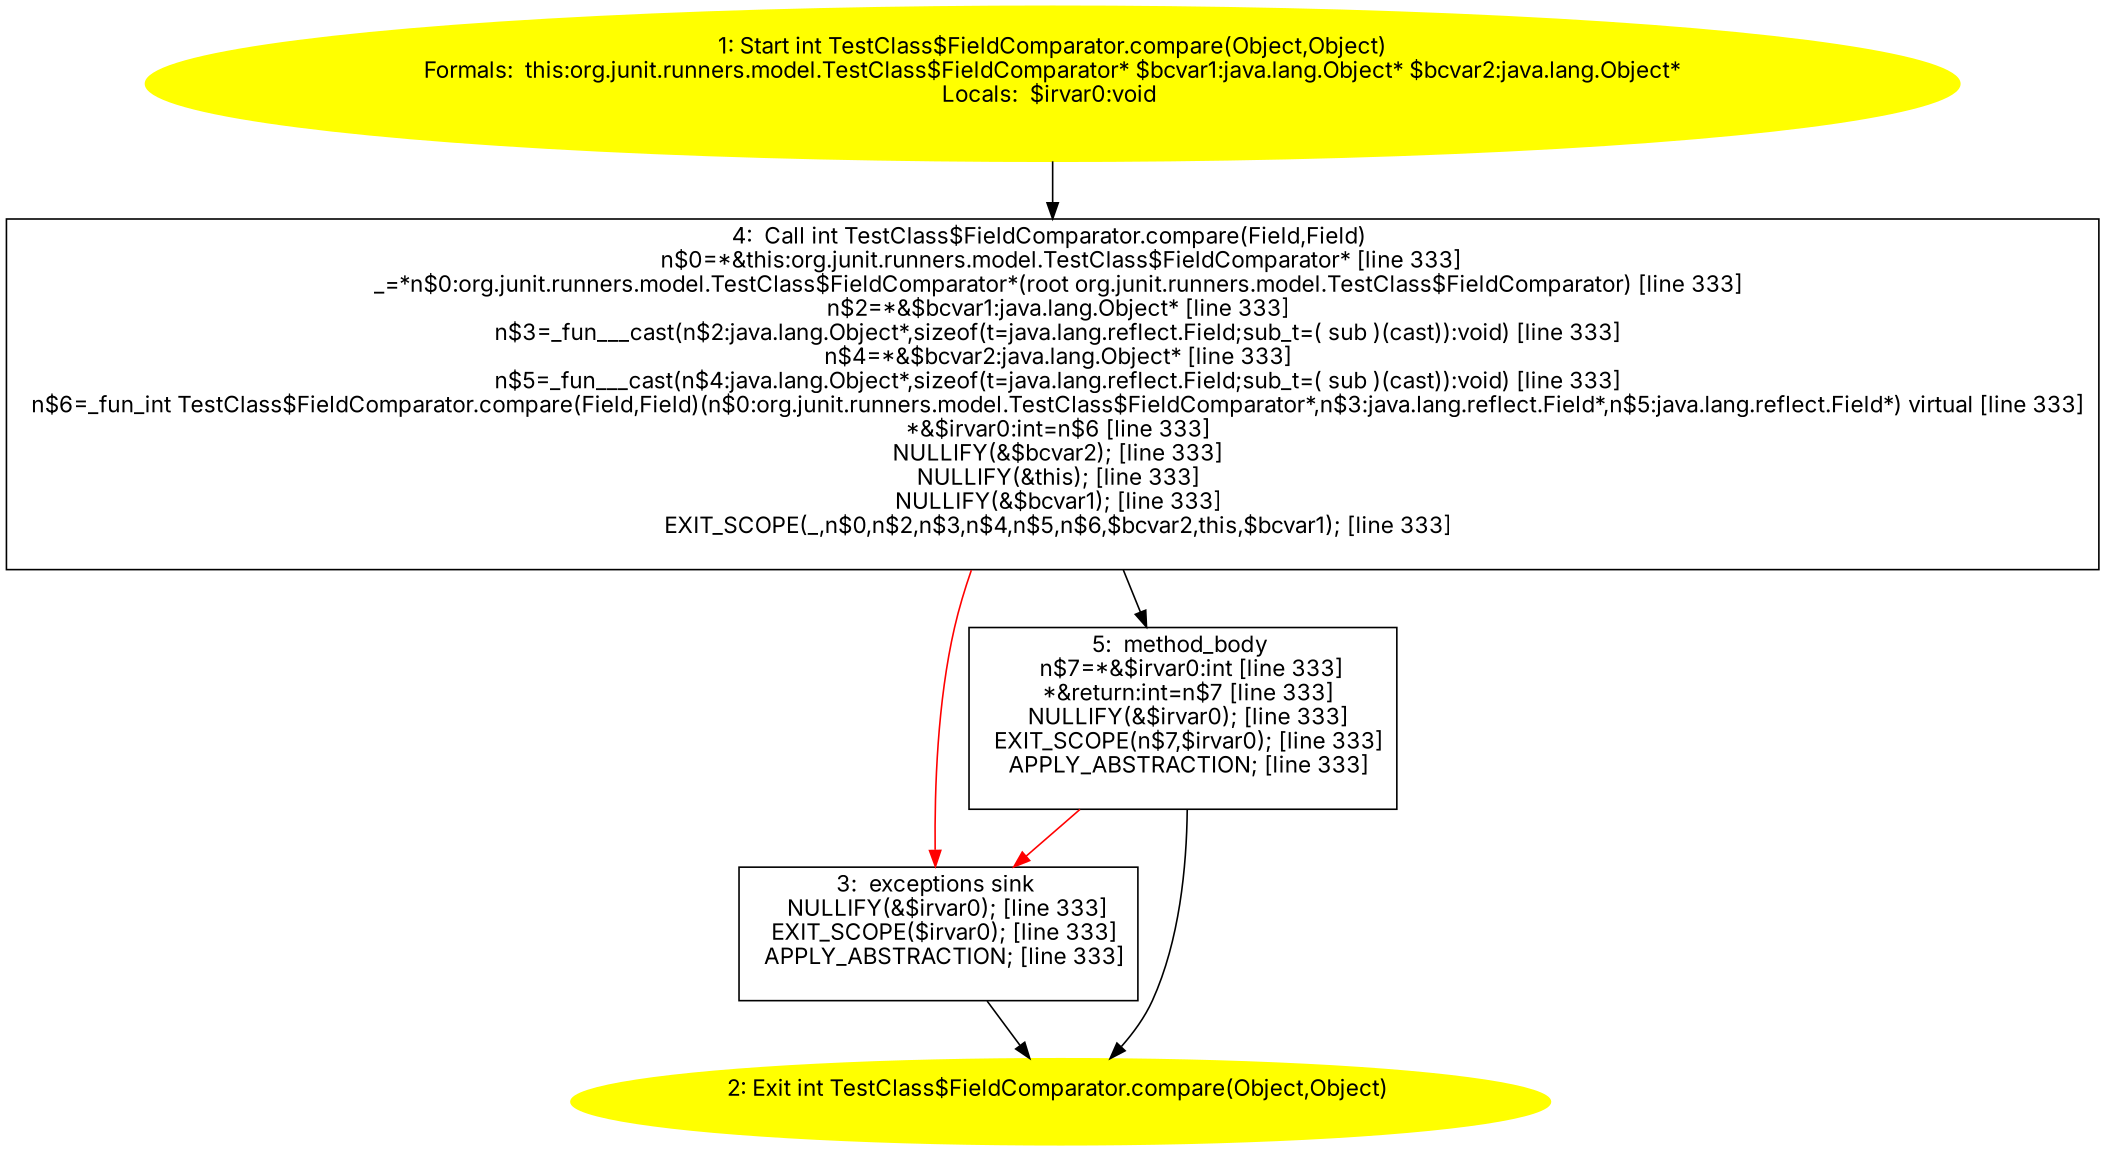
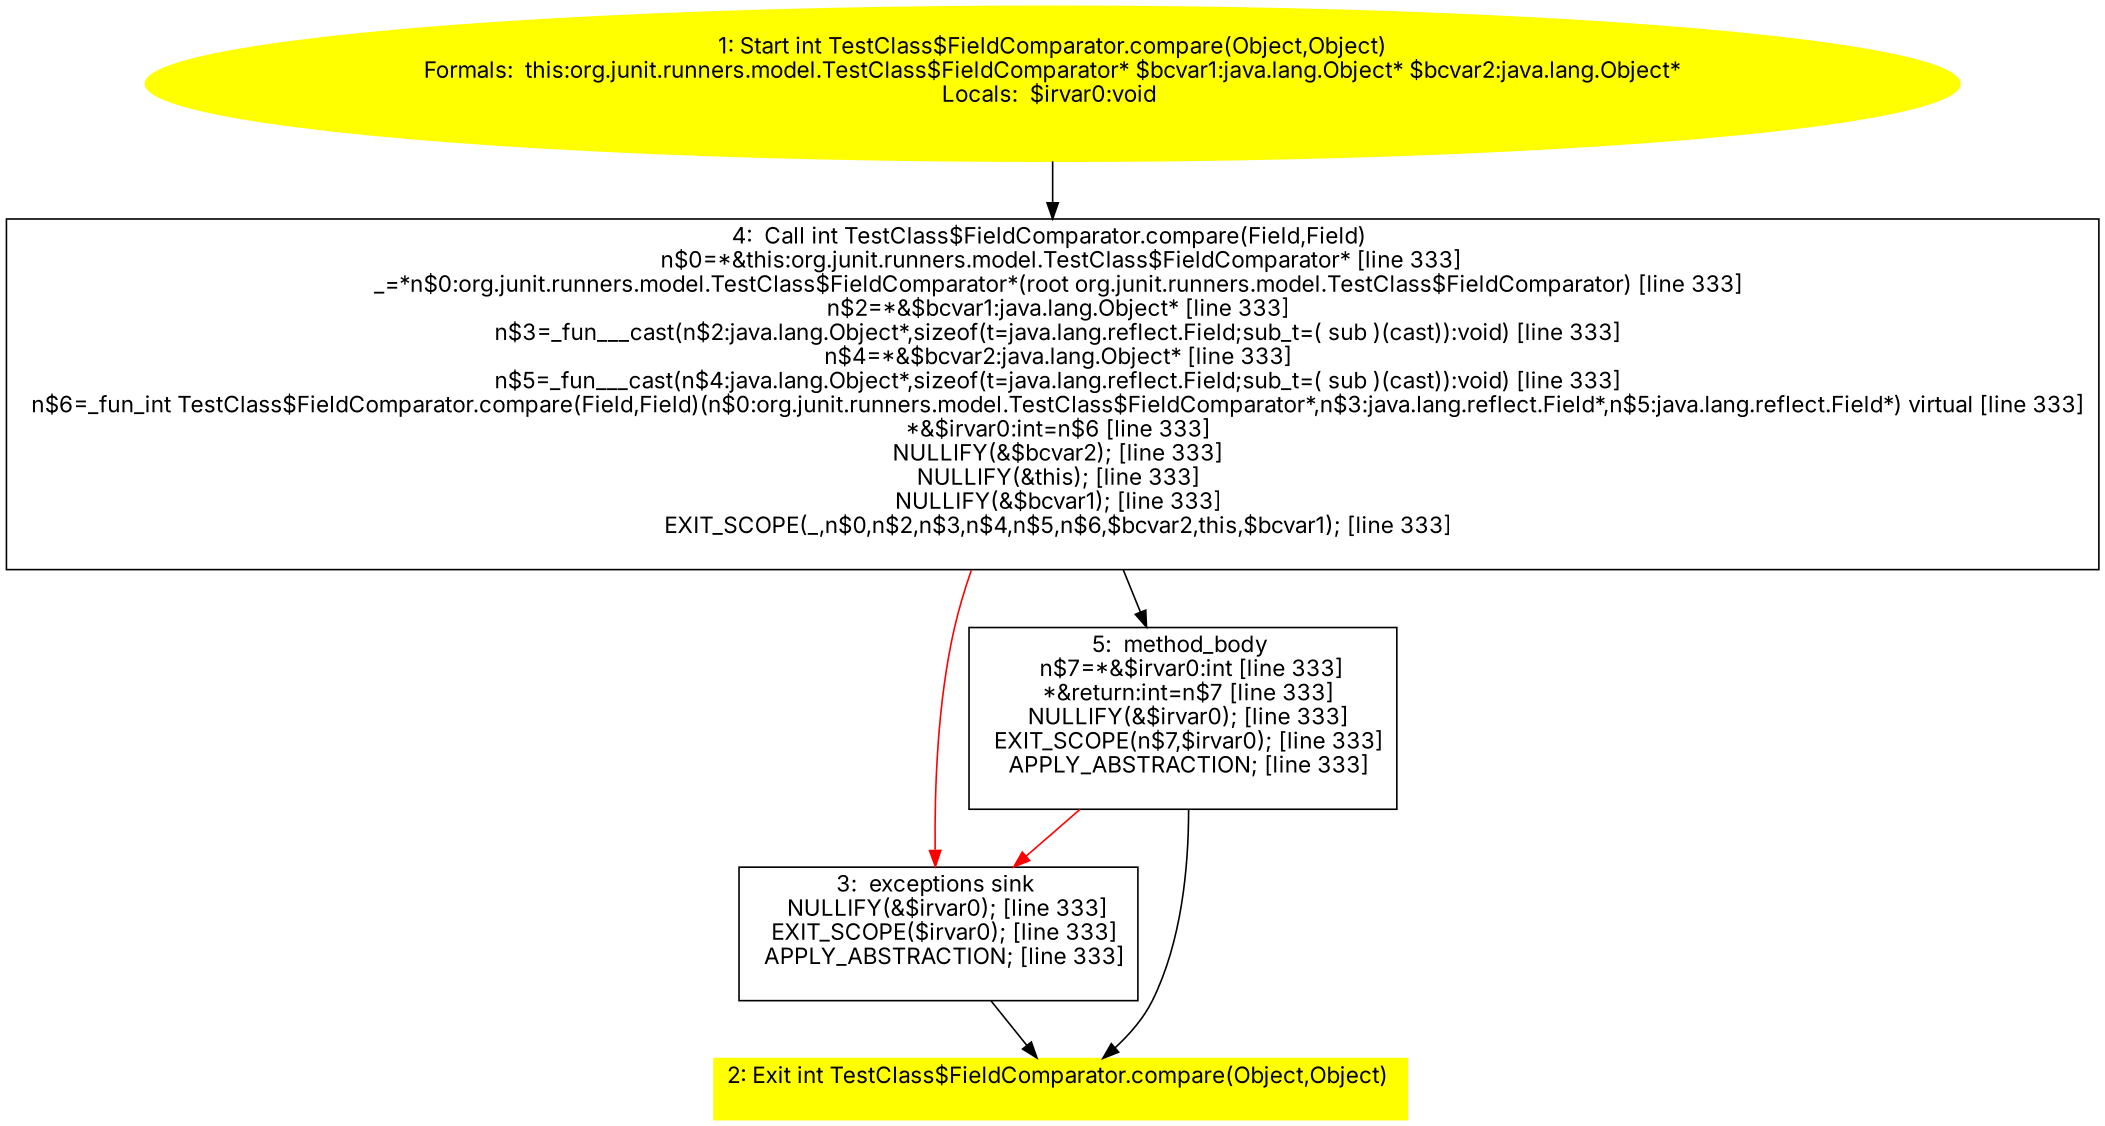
node "2: Exit int TestClass$FieldComparator.compare(Object,Object)": shape ellipse -> box
